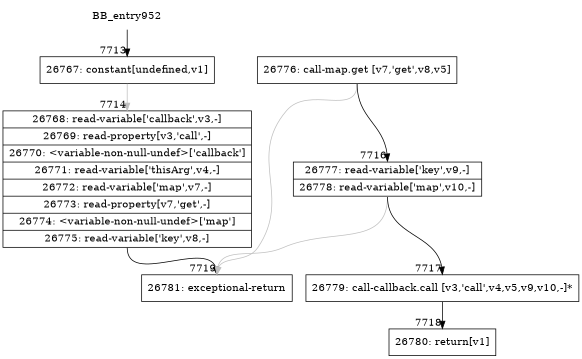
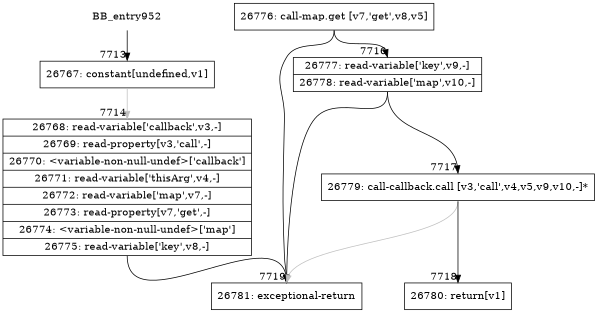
edge "26776: call-map.get [v7,'get',v8,v5]" -> "26781: exceptional-return": color gray -> black
edge "26777: read-variable['key',v9,-]" -> "26781: exceptional-return": color gray -> black
edge "26779: call-callback.call [v3,'call',v4,v5,v9,v10,-]*" -> "26781: exceptional-return": added
